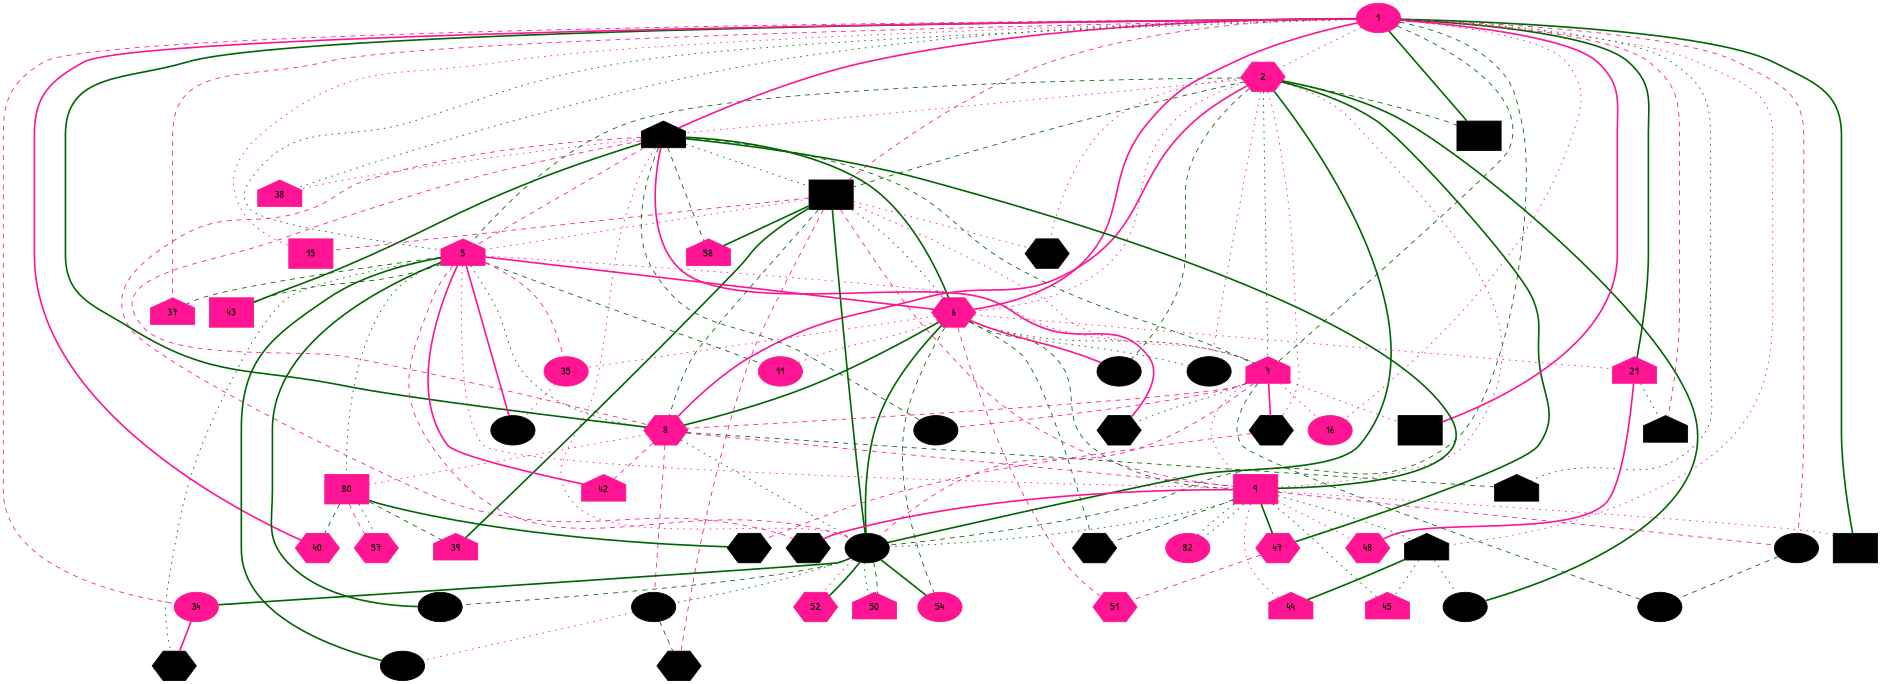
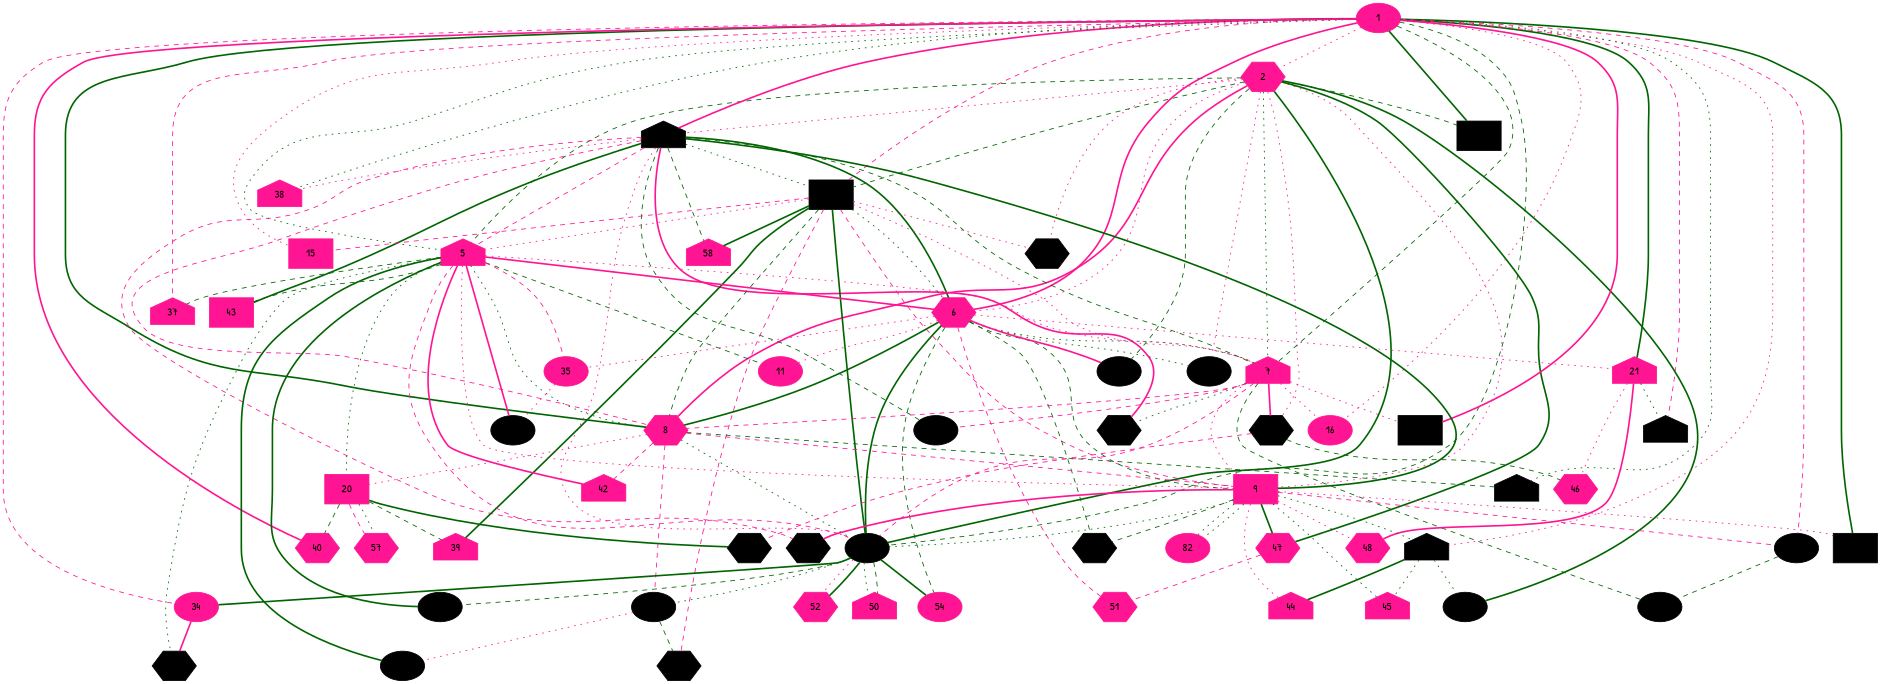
node "80": label "80" -> "20"
node "46": added
